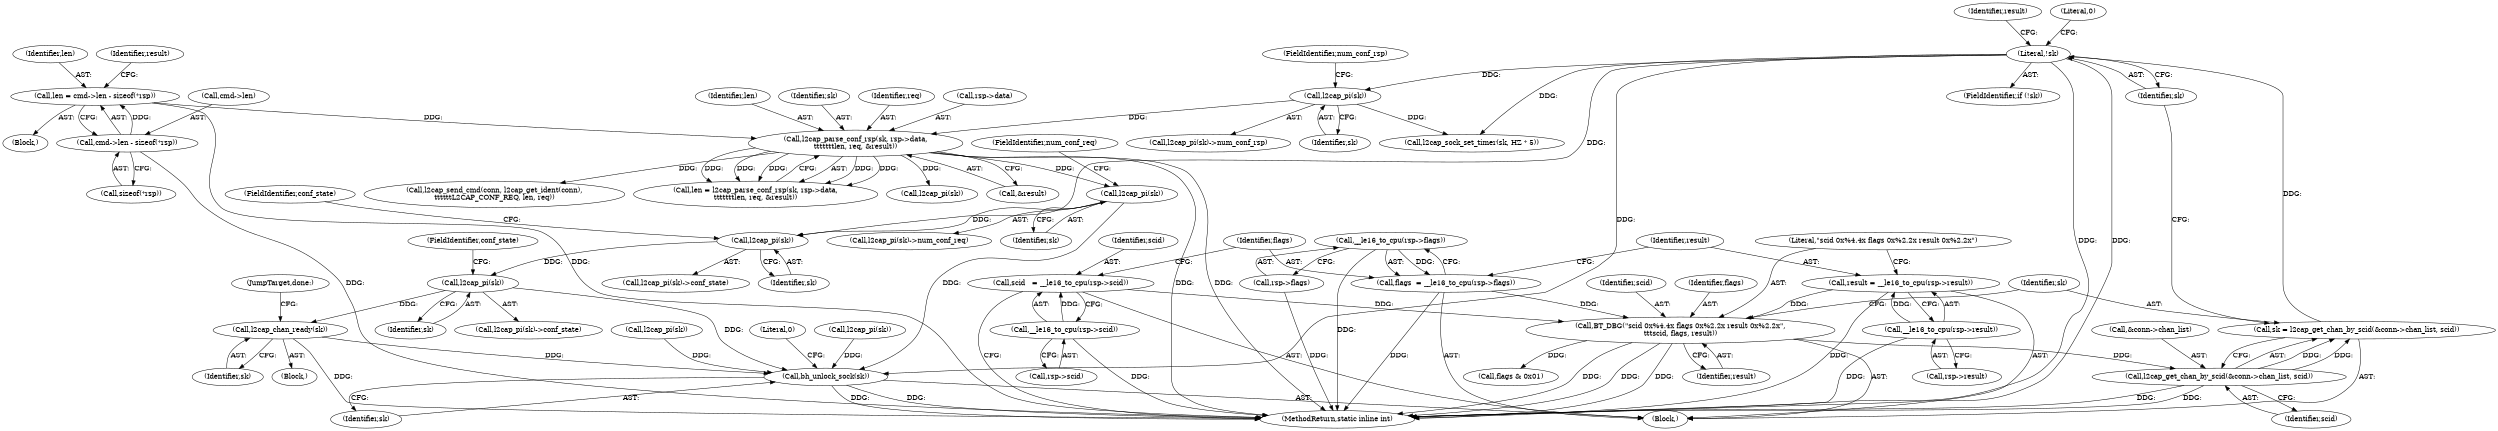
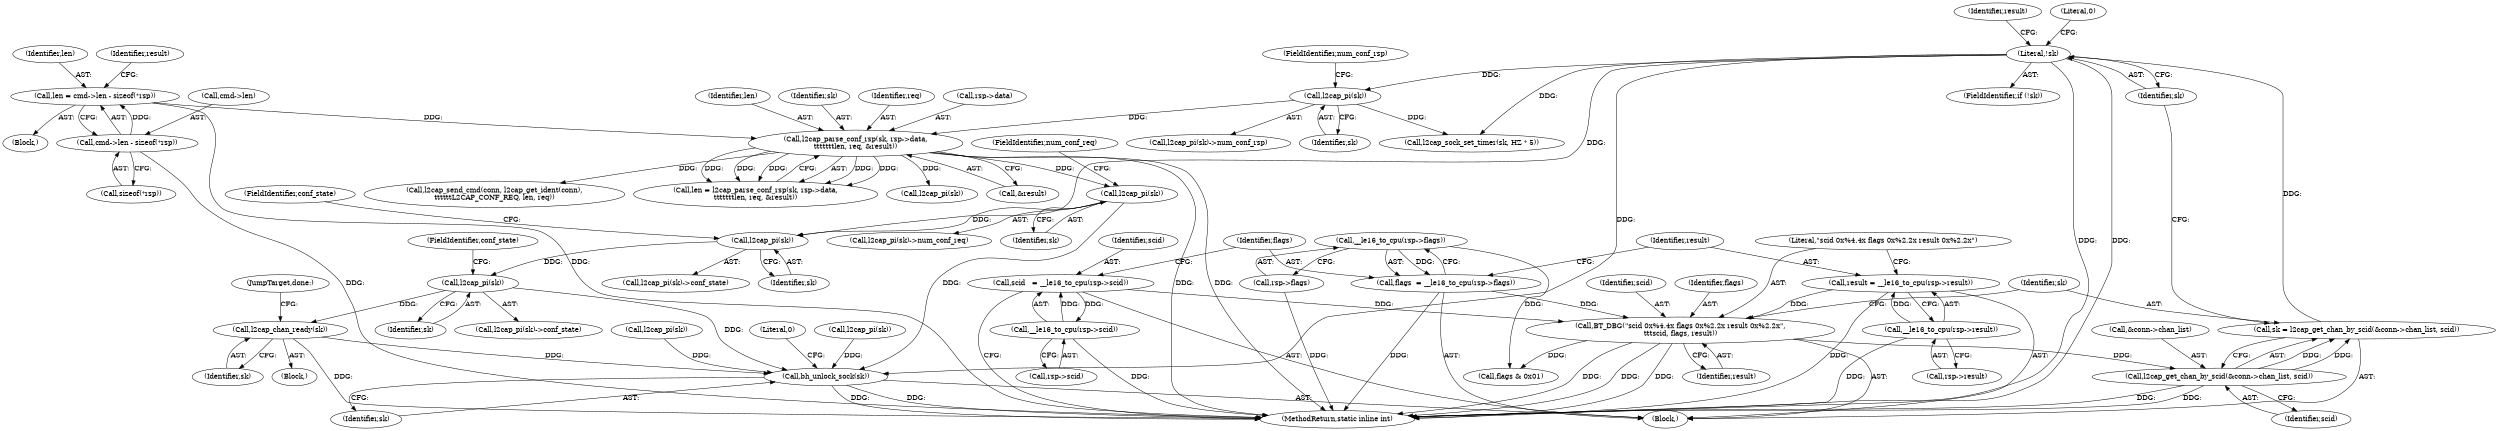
edge "(Call,scid   = __le16_to_cpu(rsp->scid))" -> "(Call,__le16_to_cpu(rsp->scid))": label "CFG: " -> "DDG: "
edge "(Call,__le16_to_cpu(rsp->flags))" -> "(MethodReturn,static inline int)": now "(Call,__le16_to_cpu(rsp->flags))" -> "(Call,flags & 0x01)"
